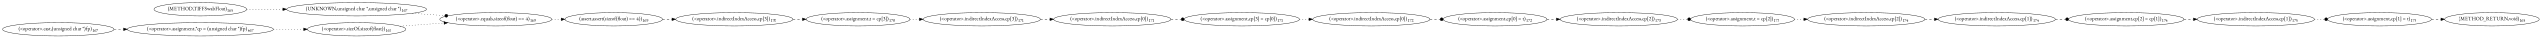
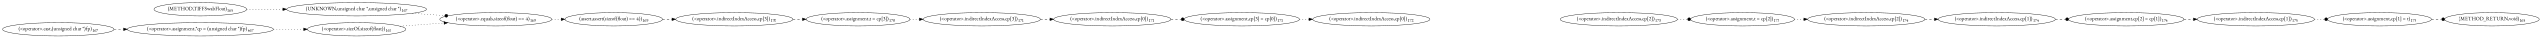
node "(<operator>.assignment,cp[0] = t)": removed
edge "(<operator>.assignment,cp[1] = t)" -> "(METHOD_RETURN,void)": arrowhead normal -> dot
